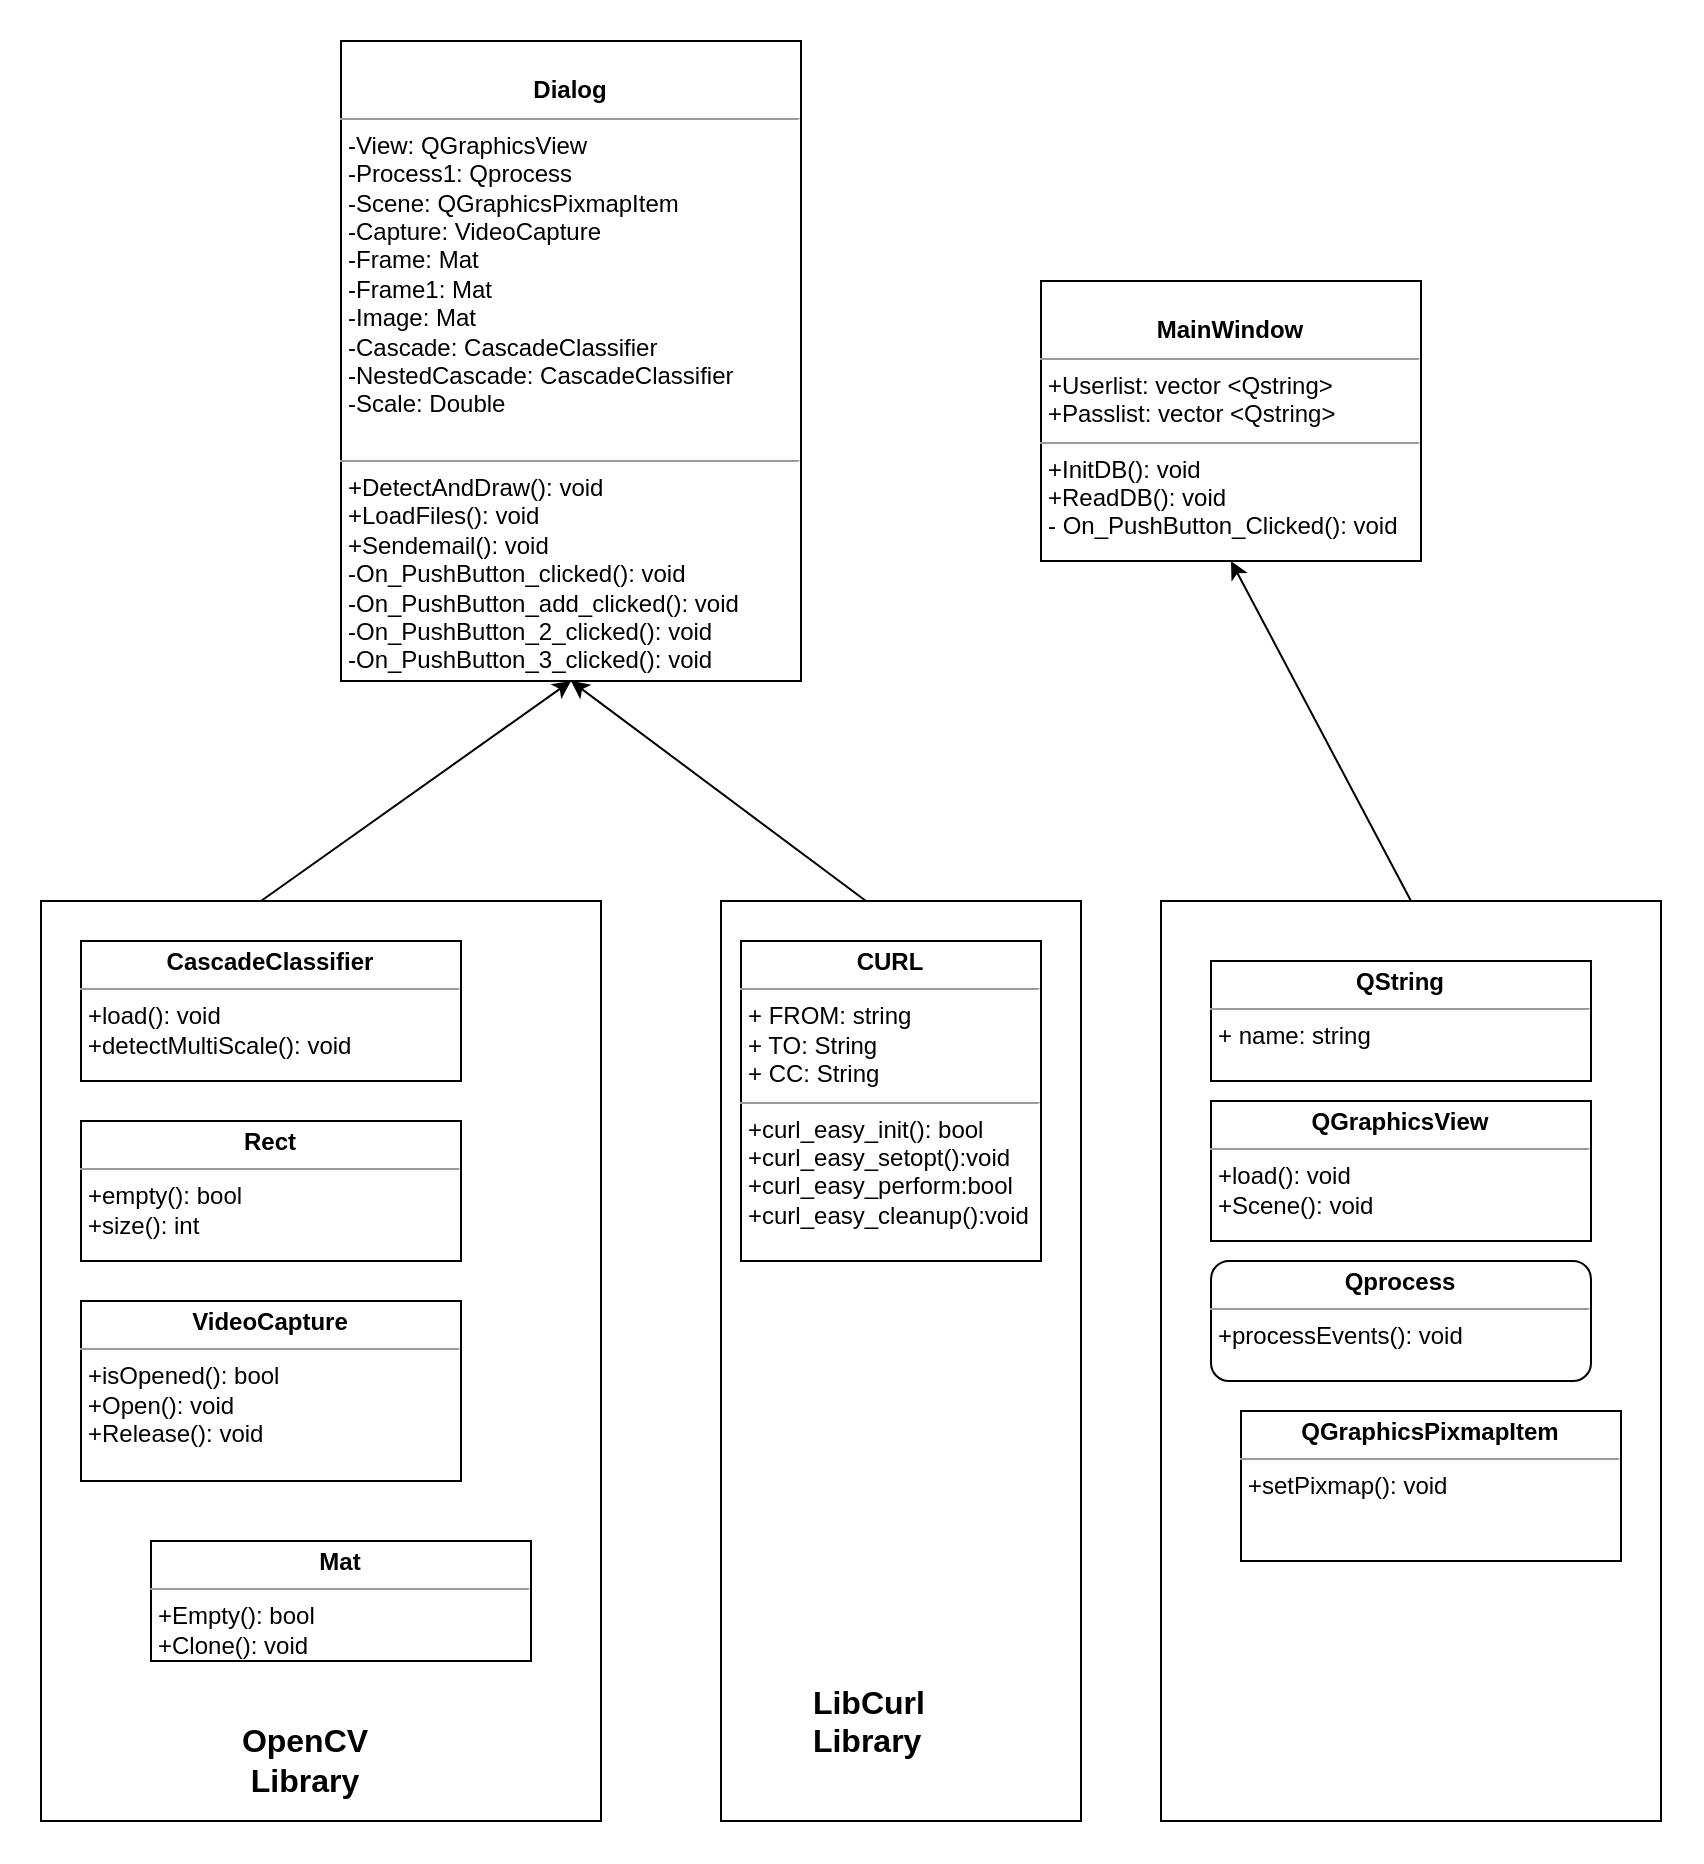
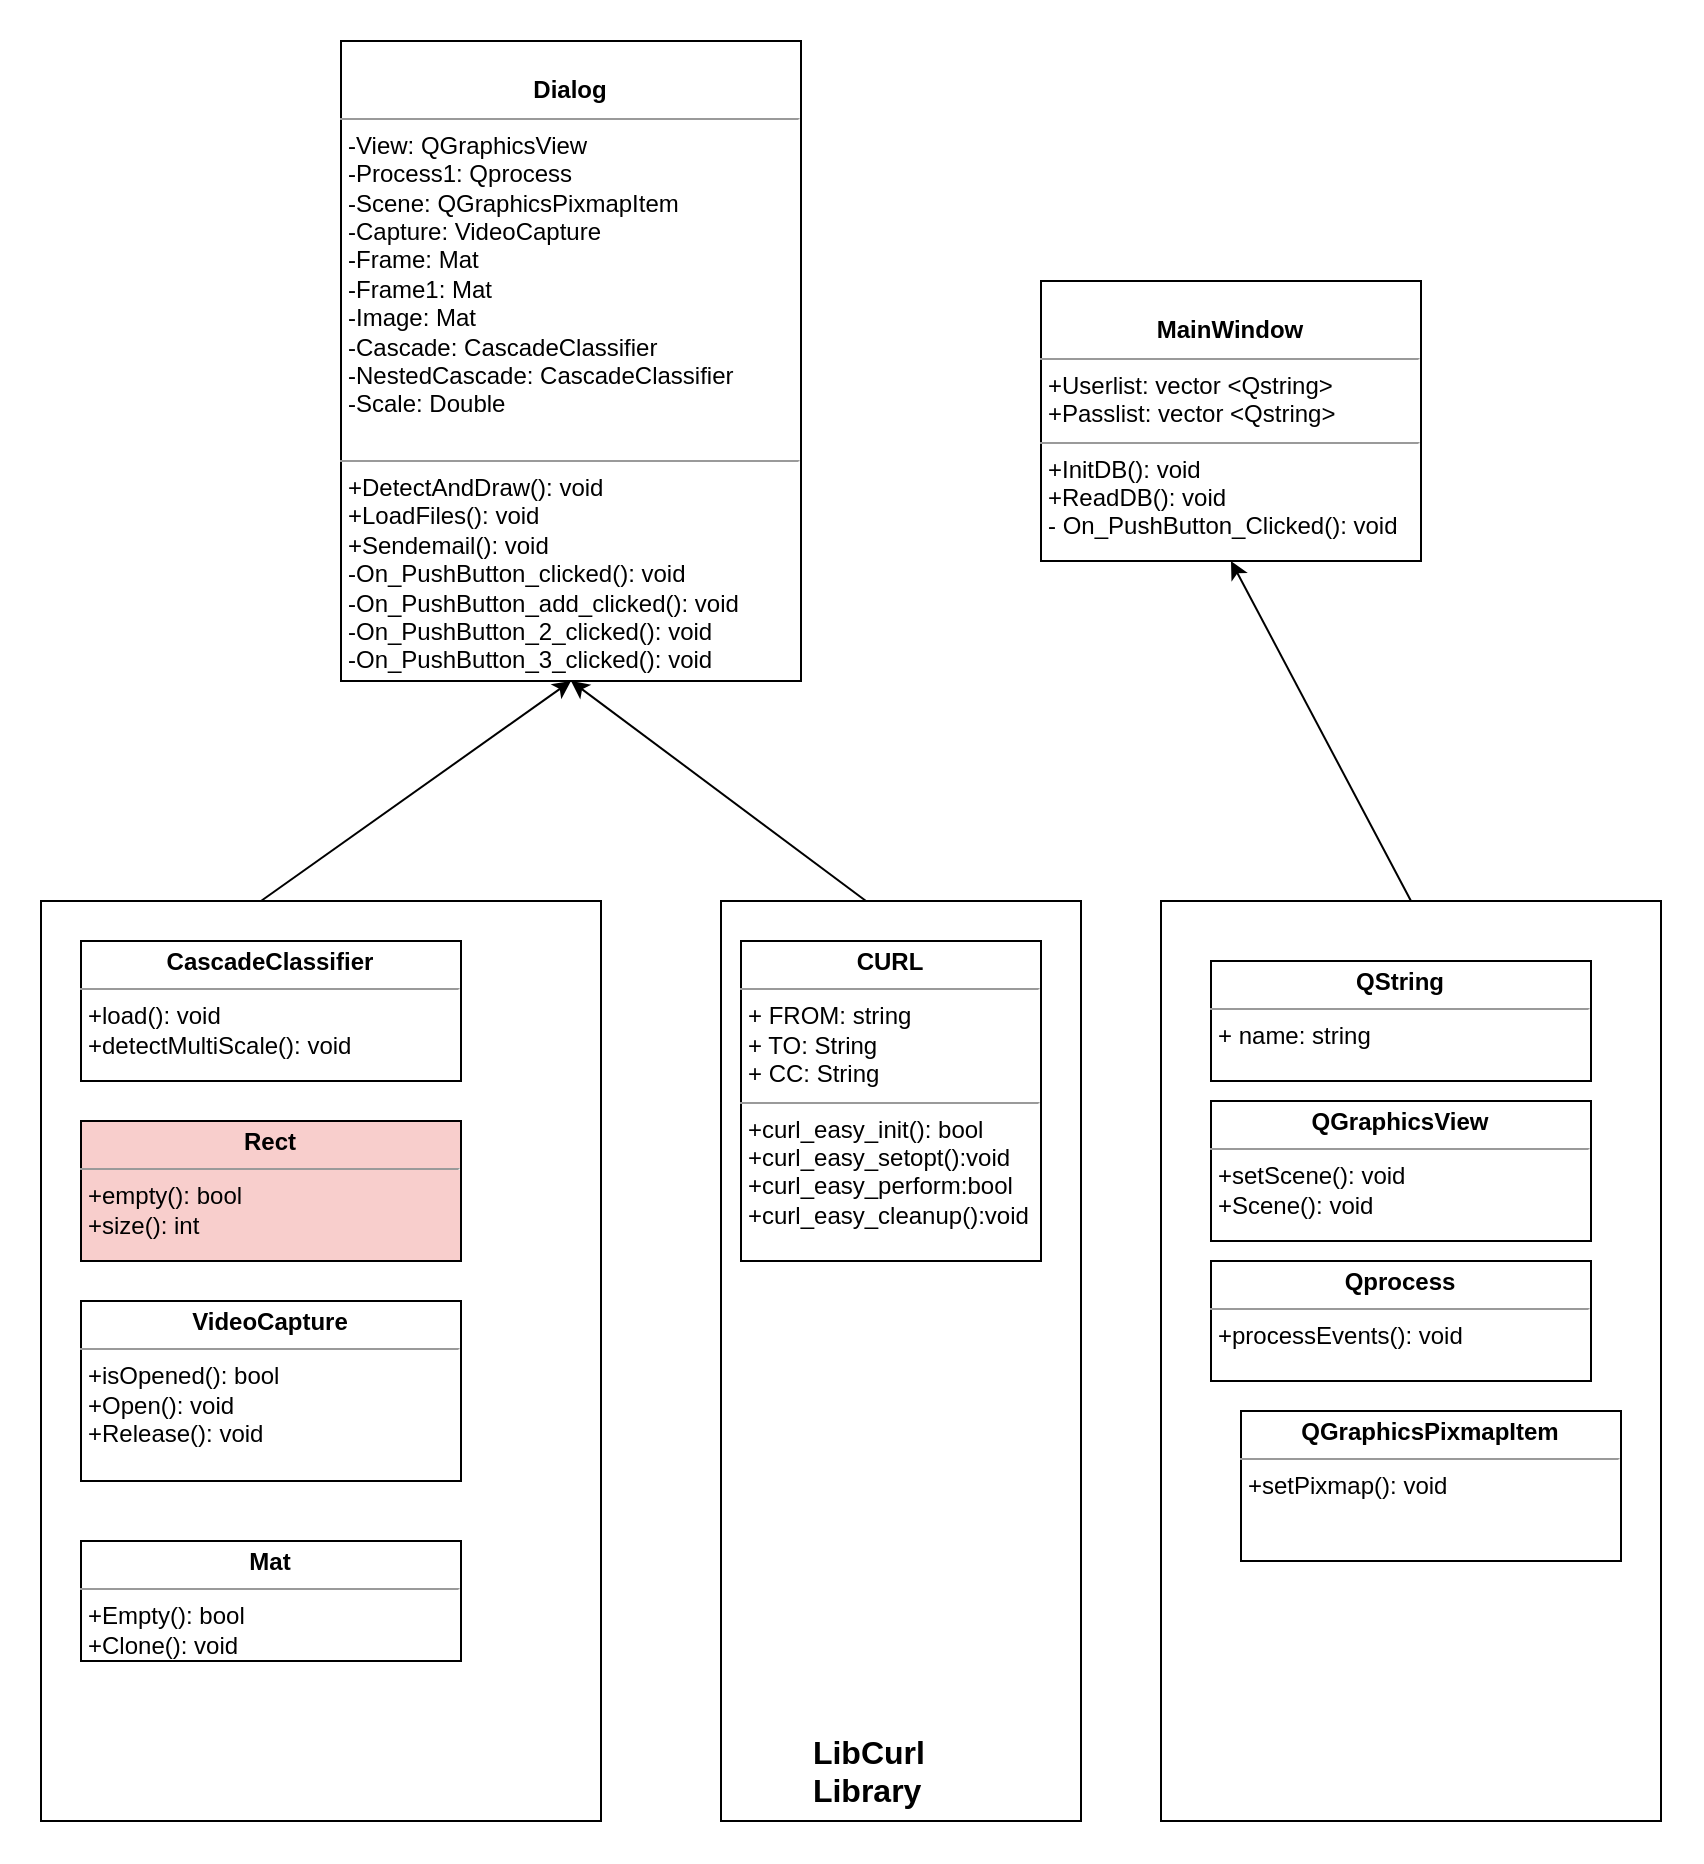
node "QGraphicsView +load(): void +Scene(): void": label "QGraphicsView +load(): void +Scene(): void" -> "QGraphicsView +setScene(): void +Scene(): void"
node "Rect +empty(): bool +size(): int": fillcolor #ffffff -> #f8cecc
node "Qprocess +processEvents(): void": shape rounded rectangle -> rectangle
node "Mat +Empty(): bool +Clone(): void": moved (341, 1601) -> (271, 1601)
node "LibCurl Library": moved (911, 1701) -> (911, 1751)
node "OpenCV Library": removed
